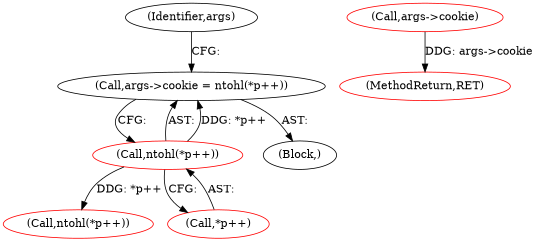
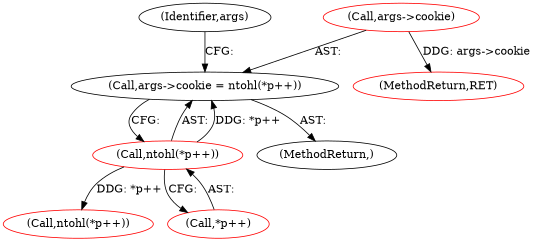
edge "(Call,args->cookie)" -> "(Call,args->cookie = ntohl(*p++))": added, label "AST:"
node "(Block,)": label "(Block,)" -> "(MethodReturn,)"
